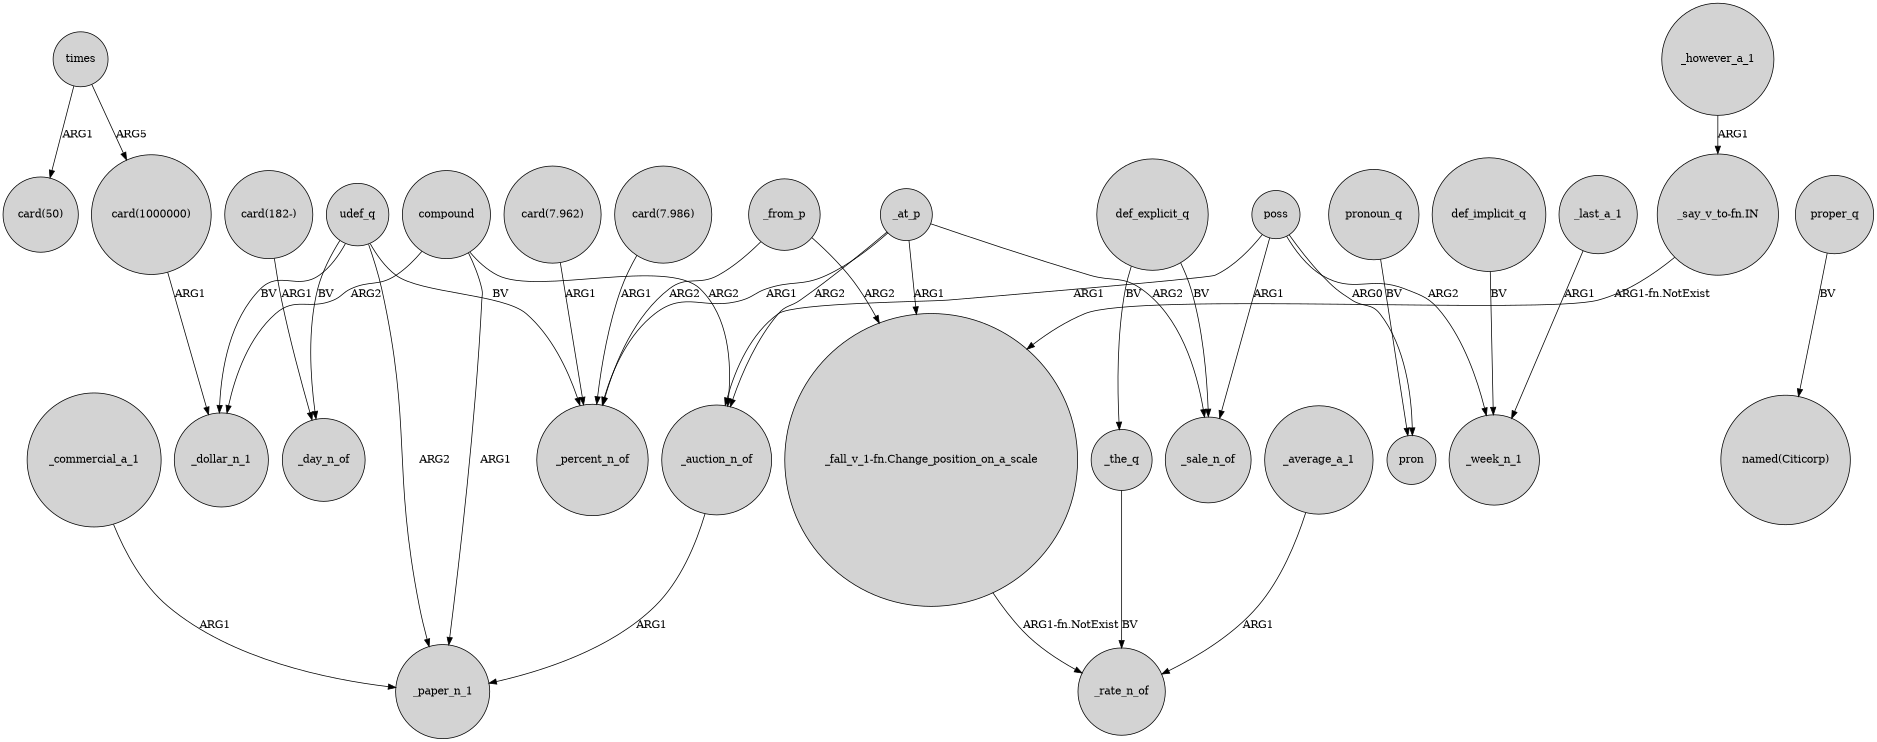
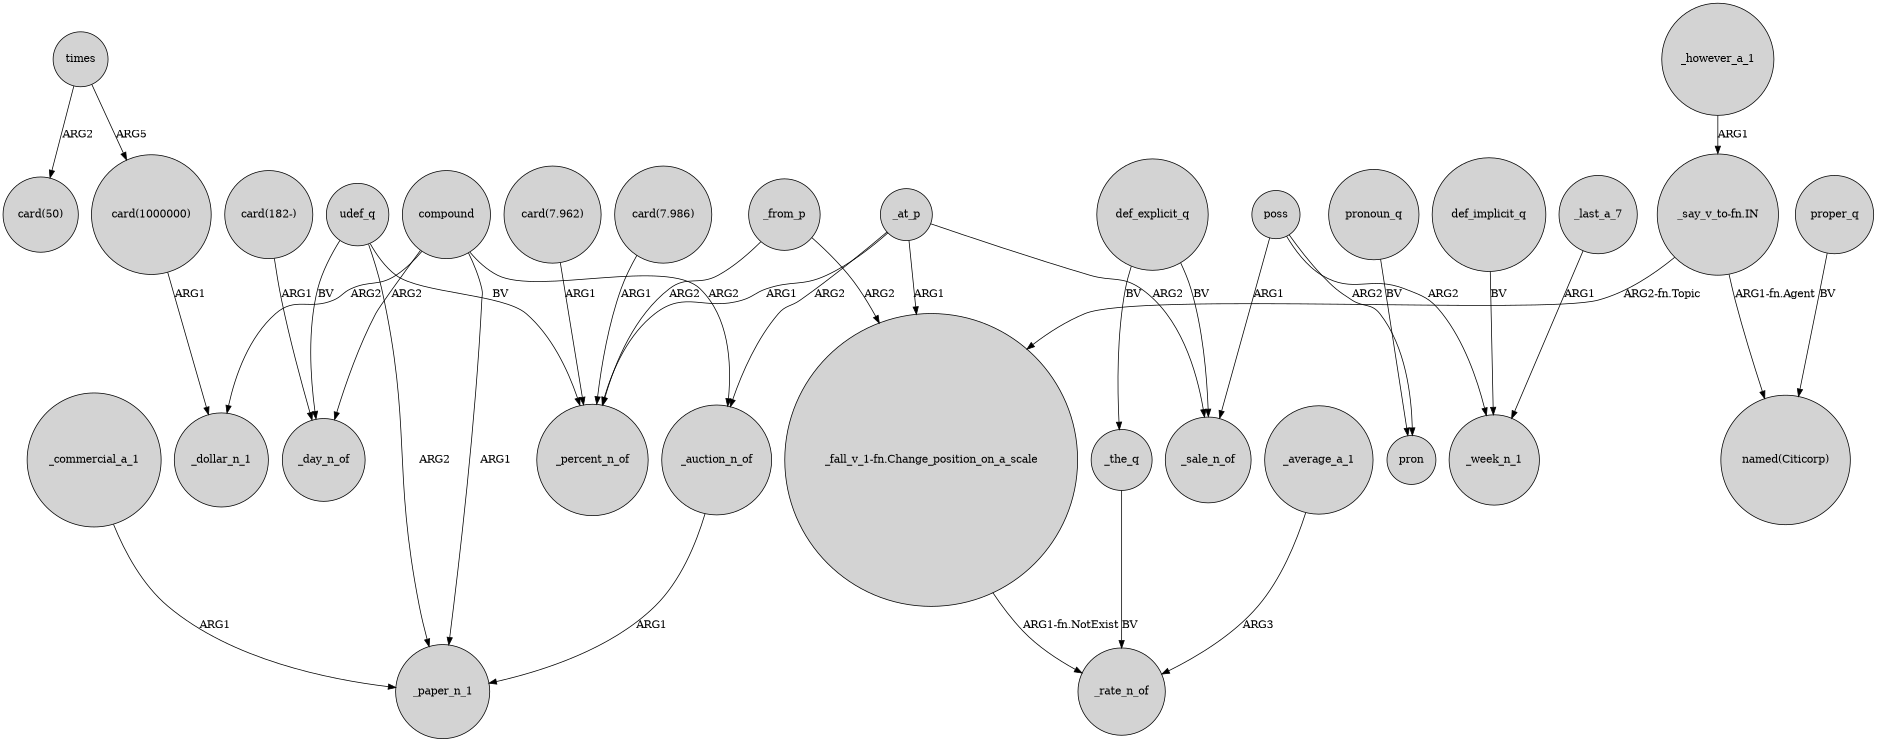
edge "times" -> "card(50)": label "ARG1" -> "ARG2"
node "_last_a_1": label "_last_a_1" -> "_last_a_7"
edge "poss" -> "pron": label "ARG0" -> "ARG2"
edge "_say_v_to-fn.IN" -> "_fall_v_1-fn.Change_position_on_a_scale": label "ARG1-fn.NotExist" -> "ARG2-fn.Topic"
edge "udef_q" -> "_dollar_n_1": removed, label "BV"
edge "poss" -> "_auction_n_of": removed, label "ARG1"
edge "compound" -> "_day_n_of": added, label "ARG2"
edge "_say_v_to-fn.IN" -> "named(Citicorp)": added, label "ARG1-fn.Agent"
edge "_average_a_1" -> "_rate_n_of": label "ARG1" -> "ARG3"
